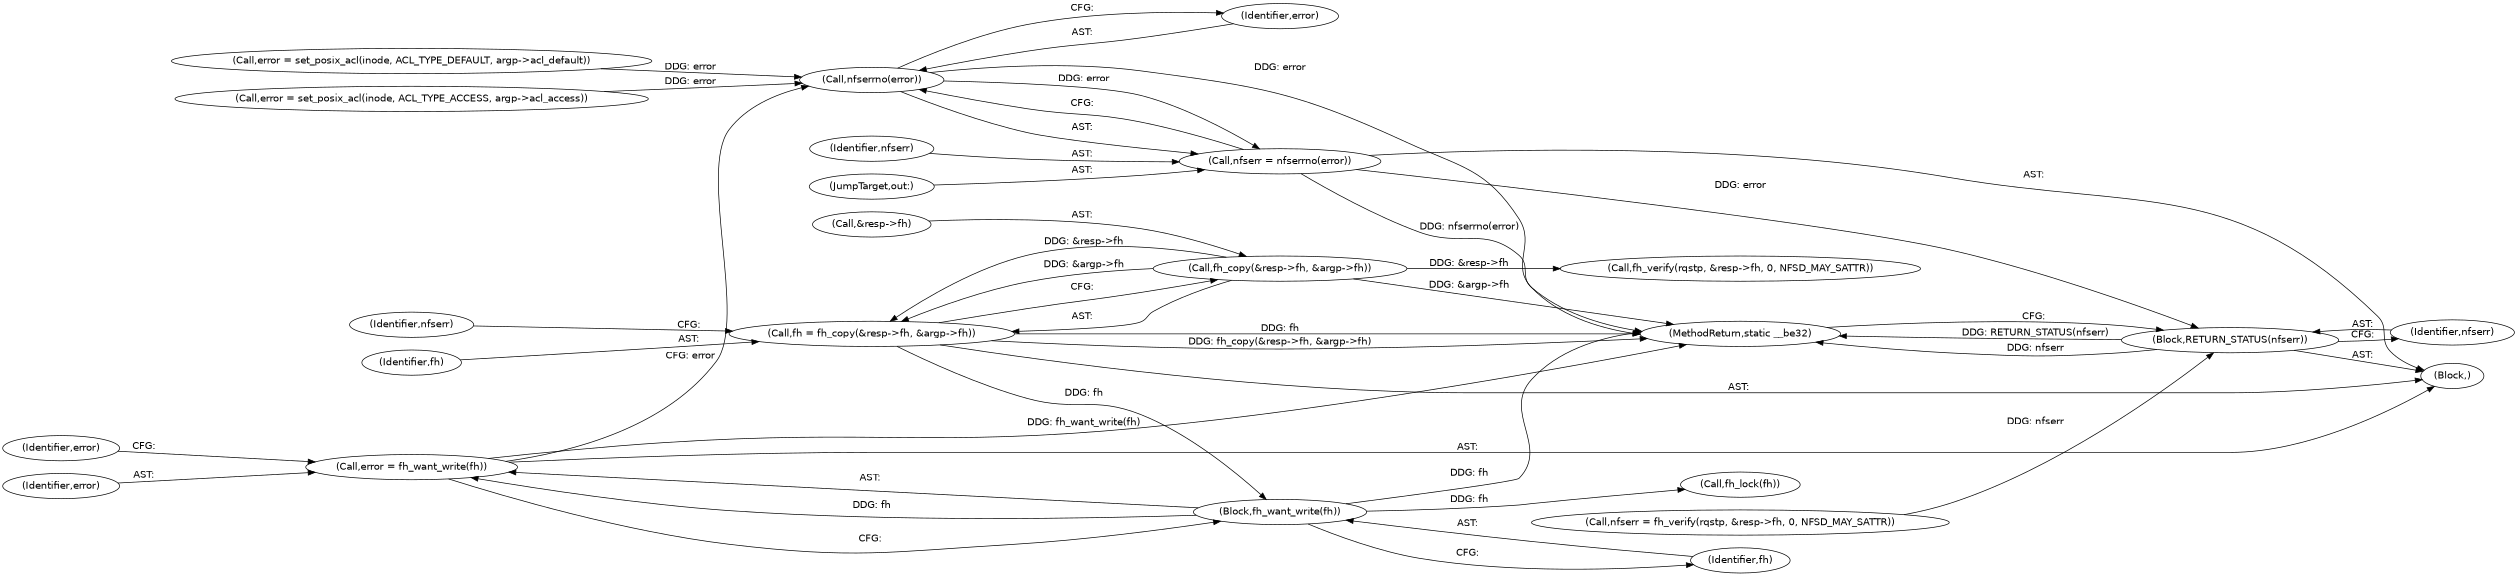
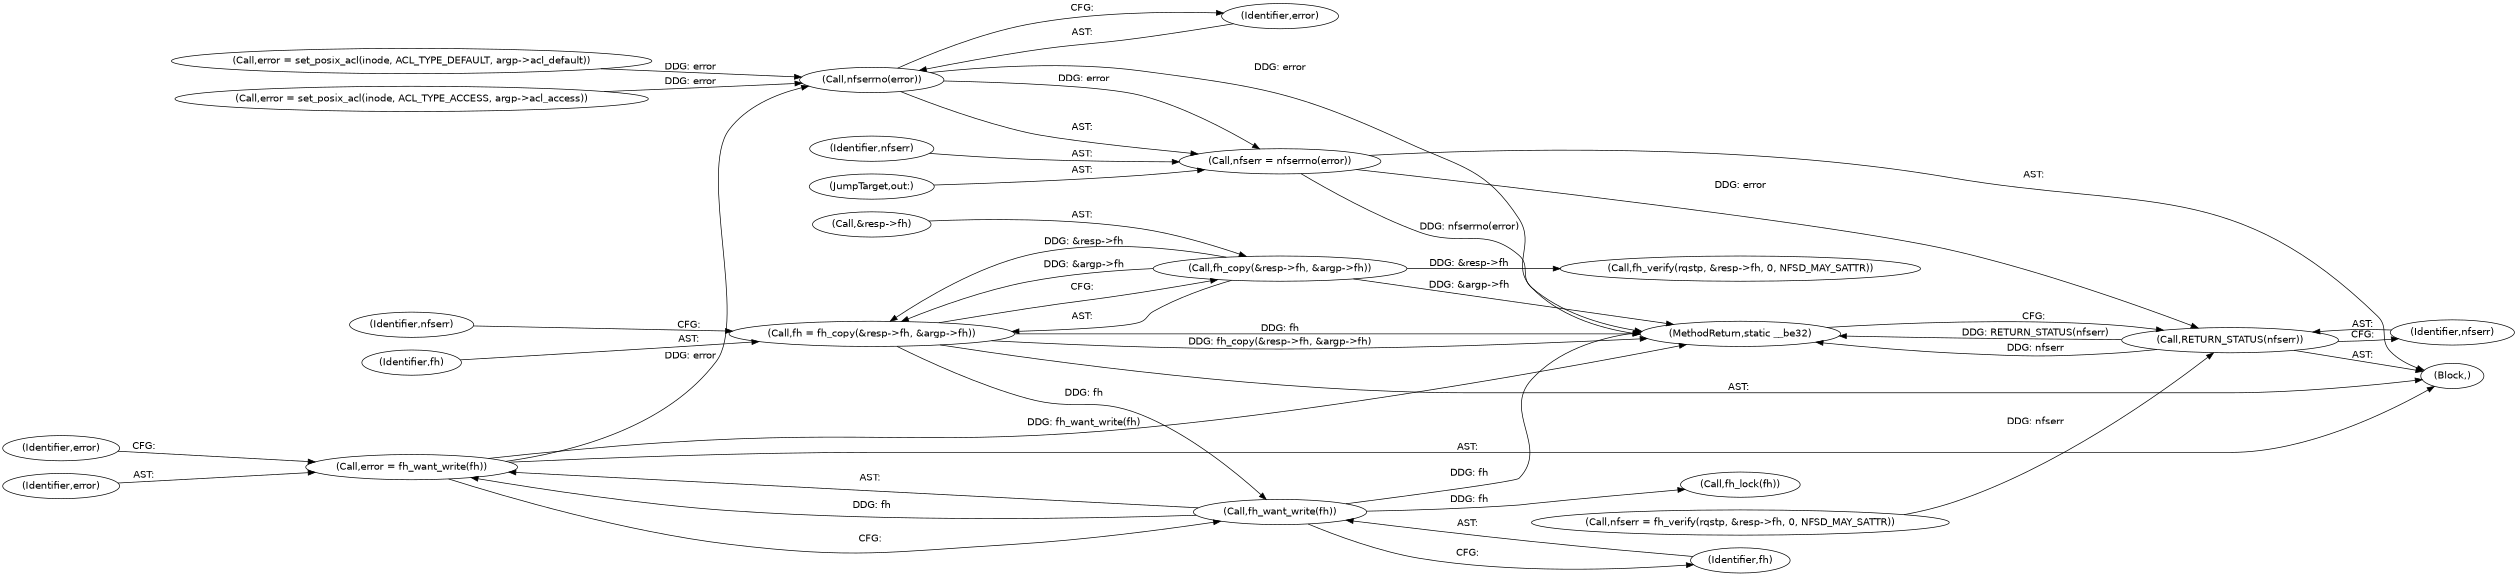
edge "(Call,nfserr = nfserrno(error))" -> "(Call,nfserrno(error))": removed, label "CFG:"
node "(Block,RETURN_STATUS(nfserr))": label "(Block,RETURN_STATUS(nfserr))" -> "(Call,RETURN_STATUS(nfserr))"
edge "(Call,error = fh_want_write(fh))" -> "(Call,nfserrno(error))": label "CFG: error" -> "DDG: error"
node "(Block,fh_want_write(fh))": label "(Block,fh_want_write(fh))" -> "(Call,fh_want_write(fh))"
